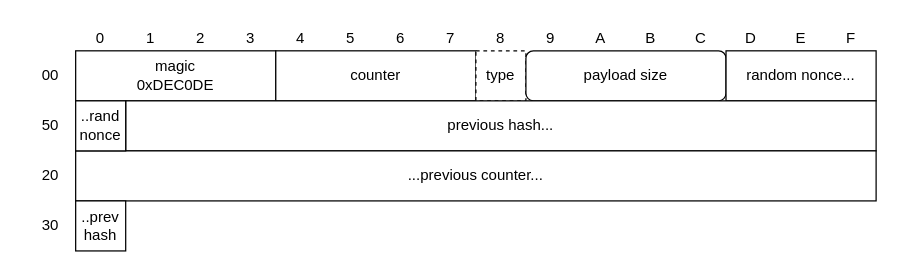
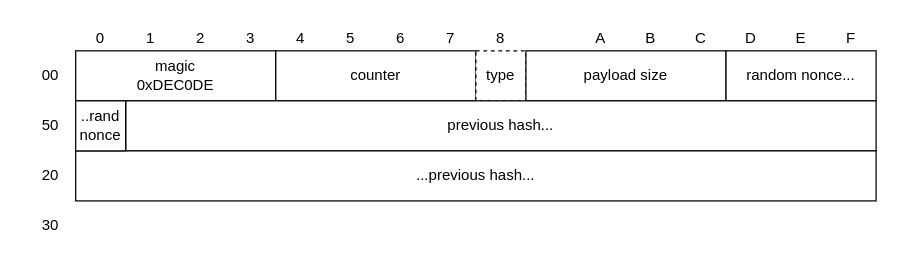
node "9": removed
node "payload size": shape rounded rectangle -> rectangle
node "...previous counter...": label "...previous counter..." -> "...previous hash..."
node "..prev hash": removed
